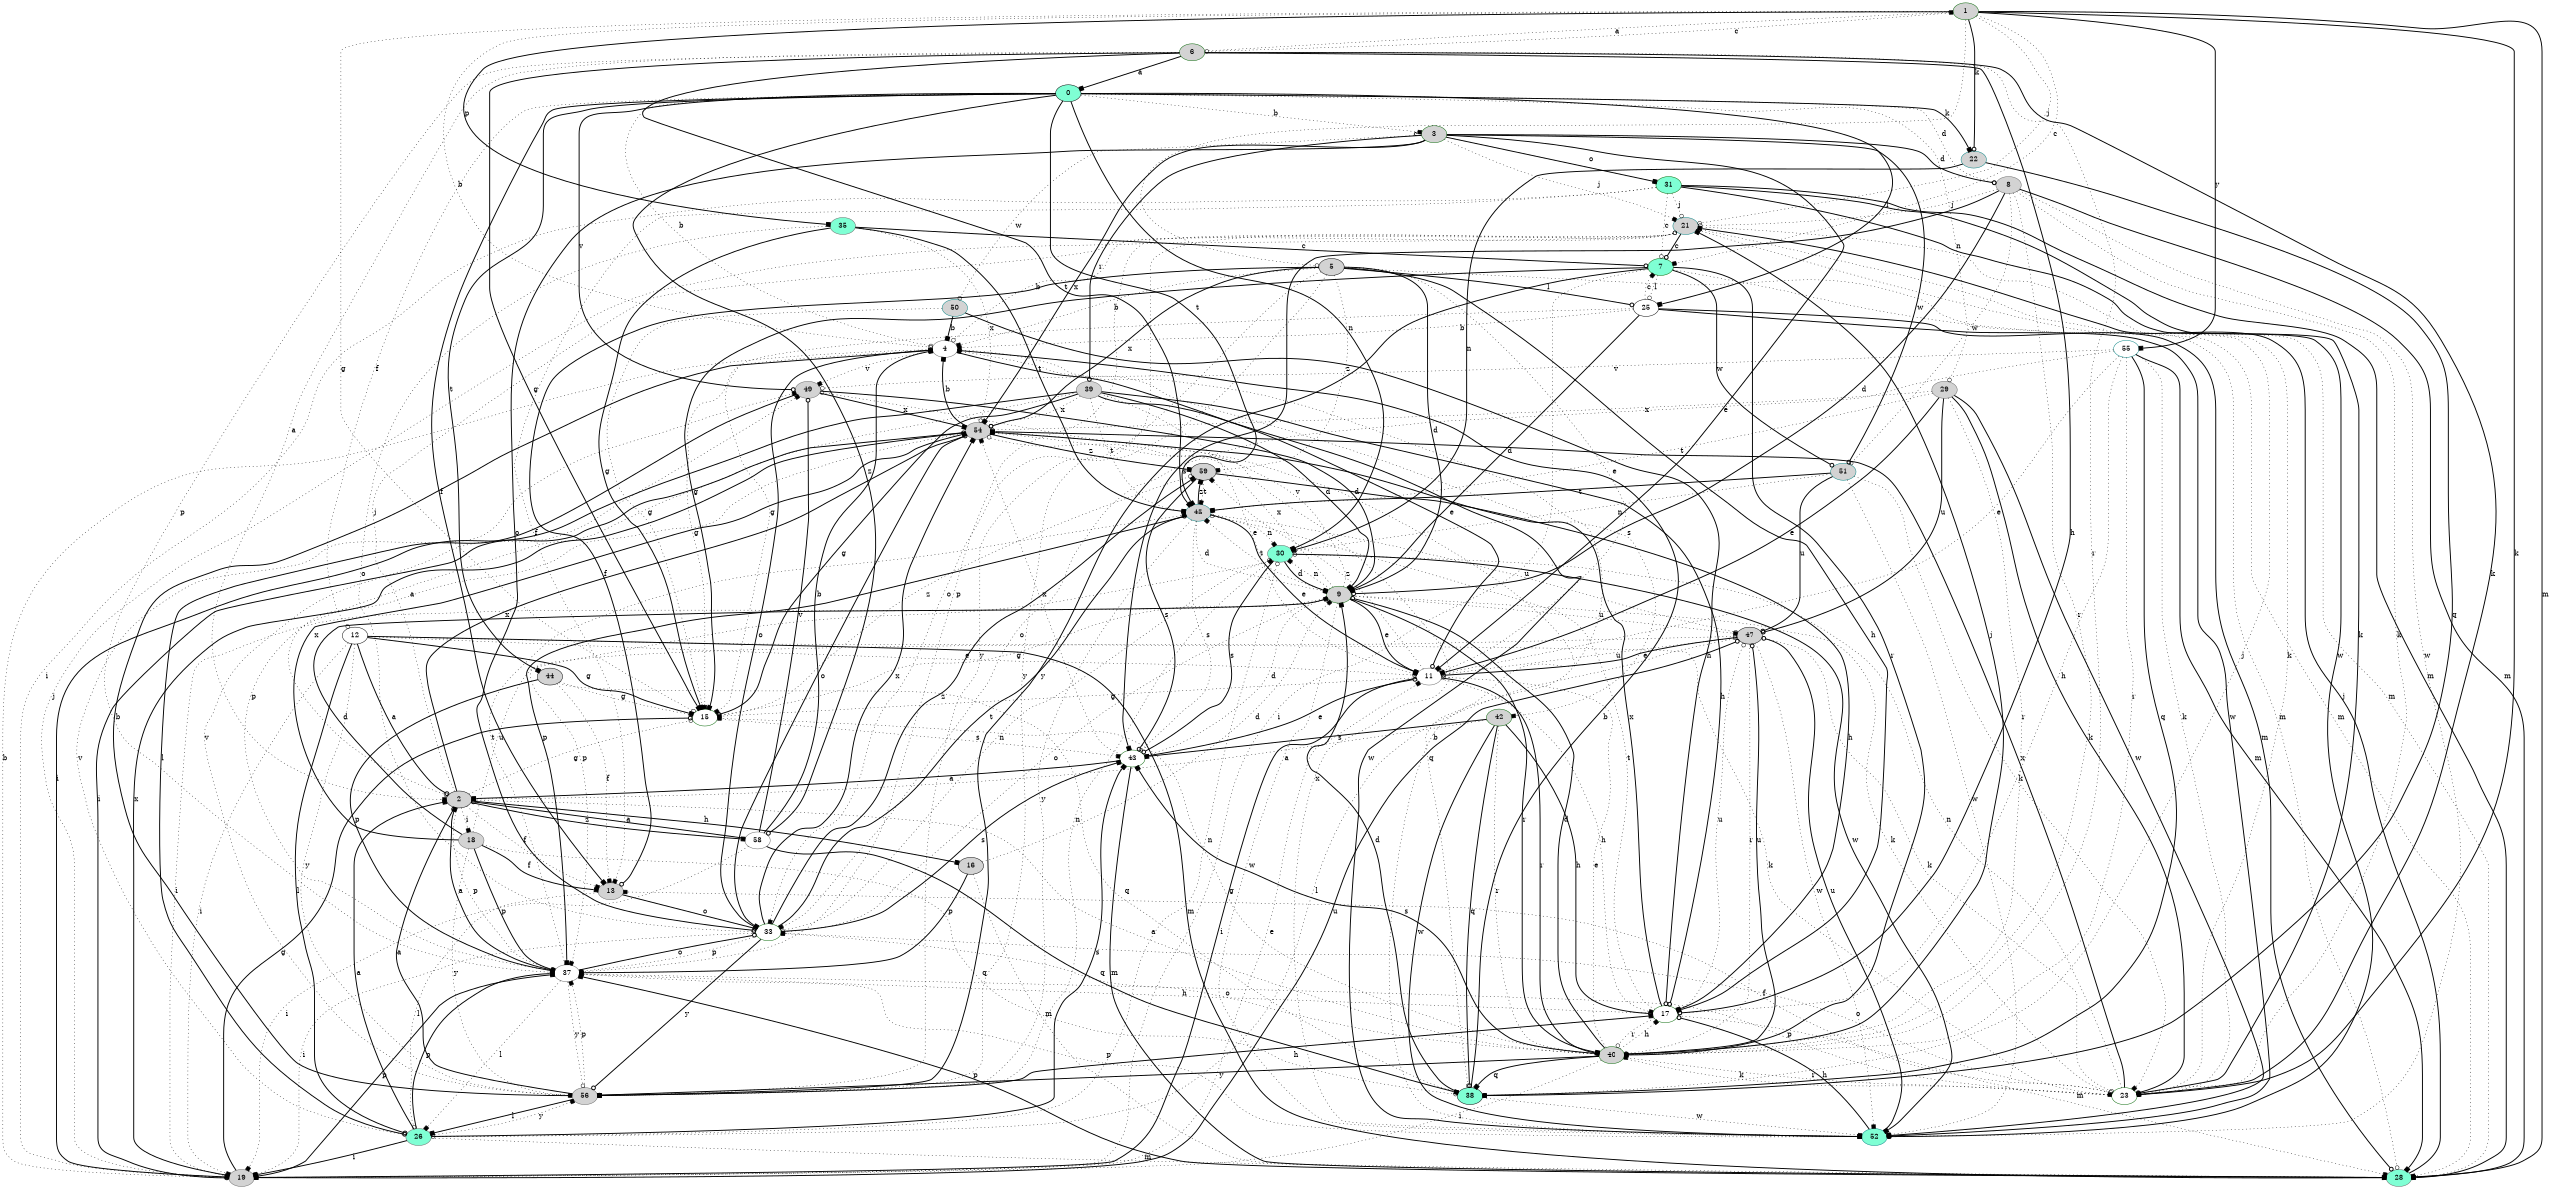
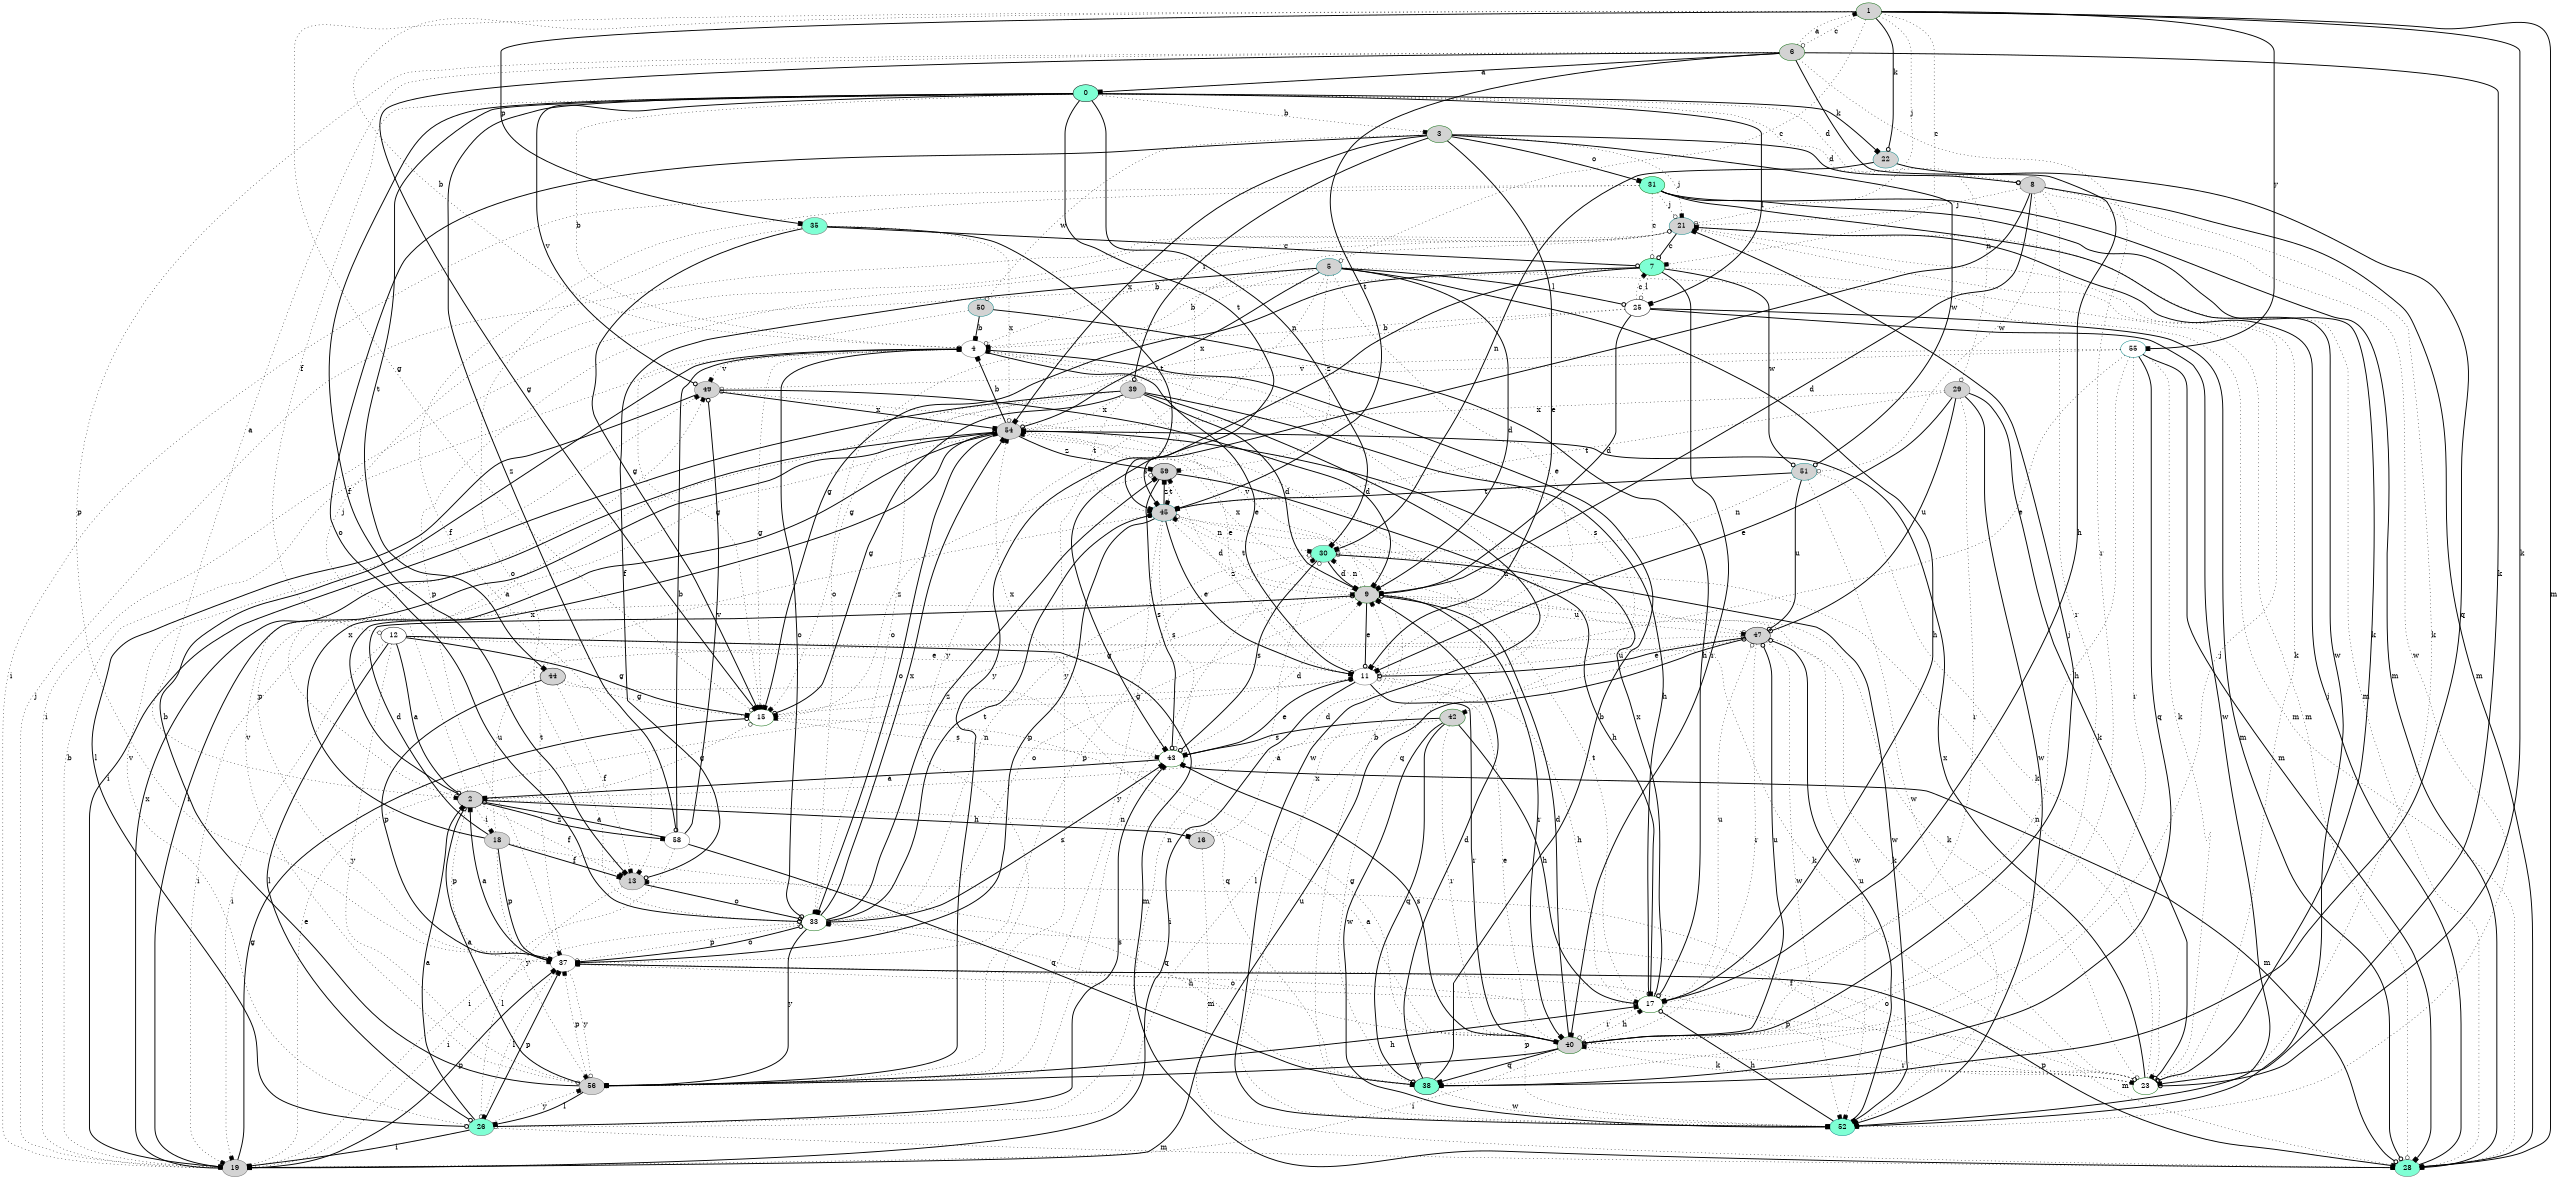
node "5": color black -> teal
edge "16" -> "37": removed, label "p"
